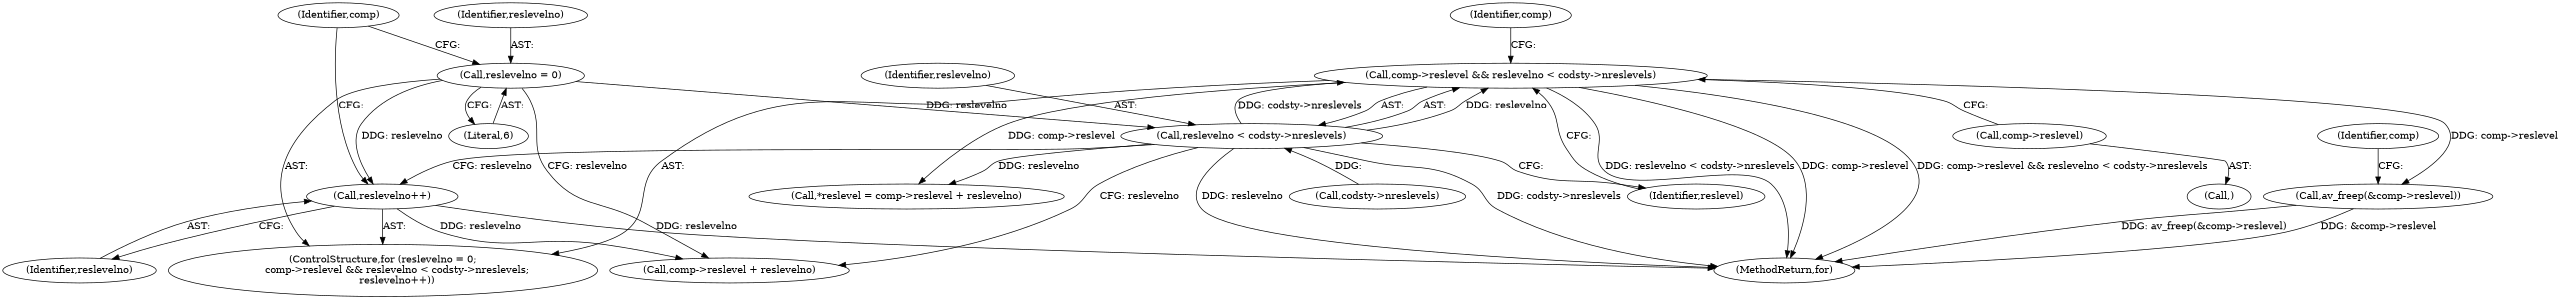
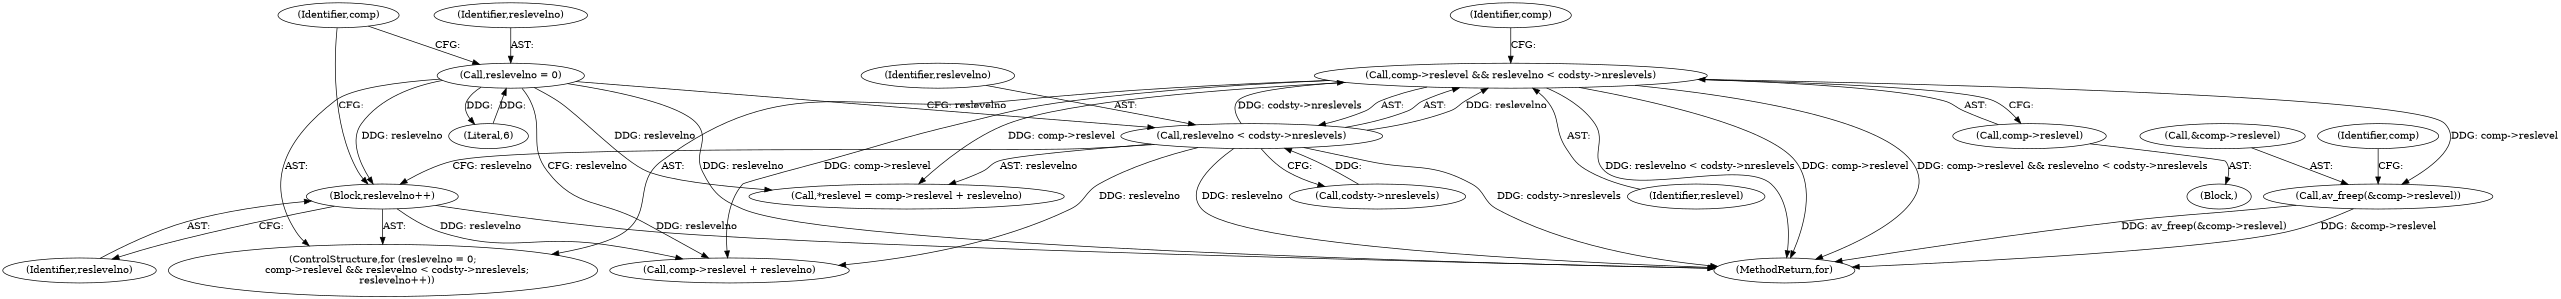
edge "(Call,comp->reslevel && reslevelno < codsty->nreslevels)" -> "(Call,comp->reslevel)": added, label "CFG:"
edge "(Call,reslevelno = 0)" -> "(Literal,6)": label "CFG: " -> "DDG: "
edge "(Literal,6)" -> "(Call,reslevelno = 0)": label "AST: " -> "DDG: "
edge "(Call,reslevelno = 0)" -> "(Call,reslevelno < codsty->nreslevels)": label "DDG: reslevelno" -> "CFG: reslevelno"
edge "(Call,comp->reslevel)" -> "(Call,comp->reslevel && reslevelno < codsty->nreslevels)": label "CFG: " -> "AST: "
edge "(Call,comp->reslevel && reslevelno < codsty->nreslevels)" -> "(Call,comp->reslevel + reslevelno)": added, label "DDG: comp->reslevel"
edge "(Identifier,reslevel)" -> "(Call,comp->reslevel && reslevelno < codsty->nreslevels)": label "CFG: " -> "AST: "
node "(Call,&comp->reslevel)": added
edge "(Call,reslevelno < codsty->nreslevels)" -> "(Identifier,reslevel)": now "(Call,reslevelno < codsty->nreslevels)" -> "(Call,codsty->nreslevels)"
edge "(Call,reslevelno = 0)" -> "(Call,*reslevel = comp->reslevel + reslevelno)": added, label "DDG: reslevelno"
edge "(Call,reslevelno < codsty->nreslevels)" -> "(Call,*reslevel = comp->reslevel + reslevelno)": label "DDG: reslevelno" -> "AST: reslevelno"
node "(Call,reslevelno++)": label "(Call,reslevelno++)" -> "(Block,reslevelno++)"
edge "(Call,reslevelno < codsty->nreslevels)" -> "(Call,comp->reslevel + reslevelno)": label "CFG: reslevelno" -> "DDG: reslevelno"
node "(Call,)": label "(Call,)" -> "(Block,)"
edge "(Call,reslevelno = 0)" -> "(MethodReturn,for)": added, label "DDG: reslevelno"
